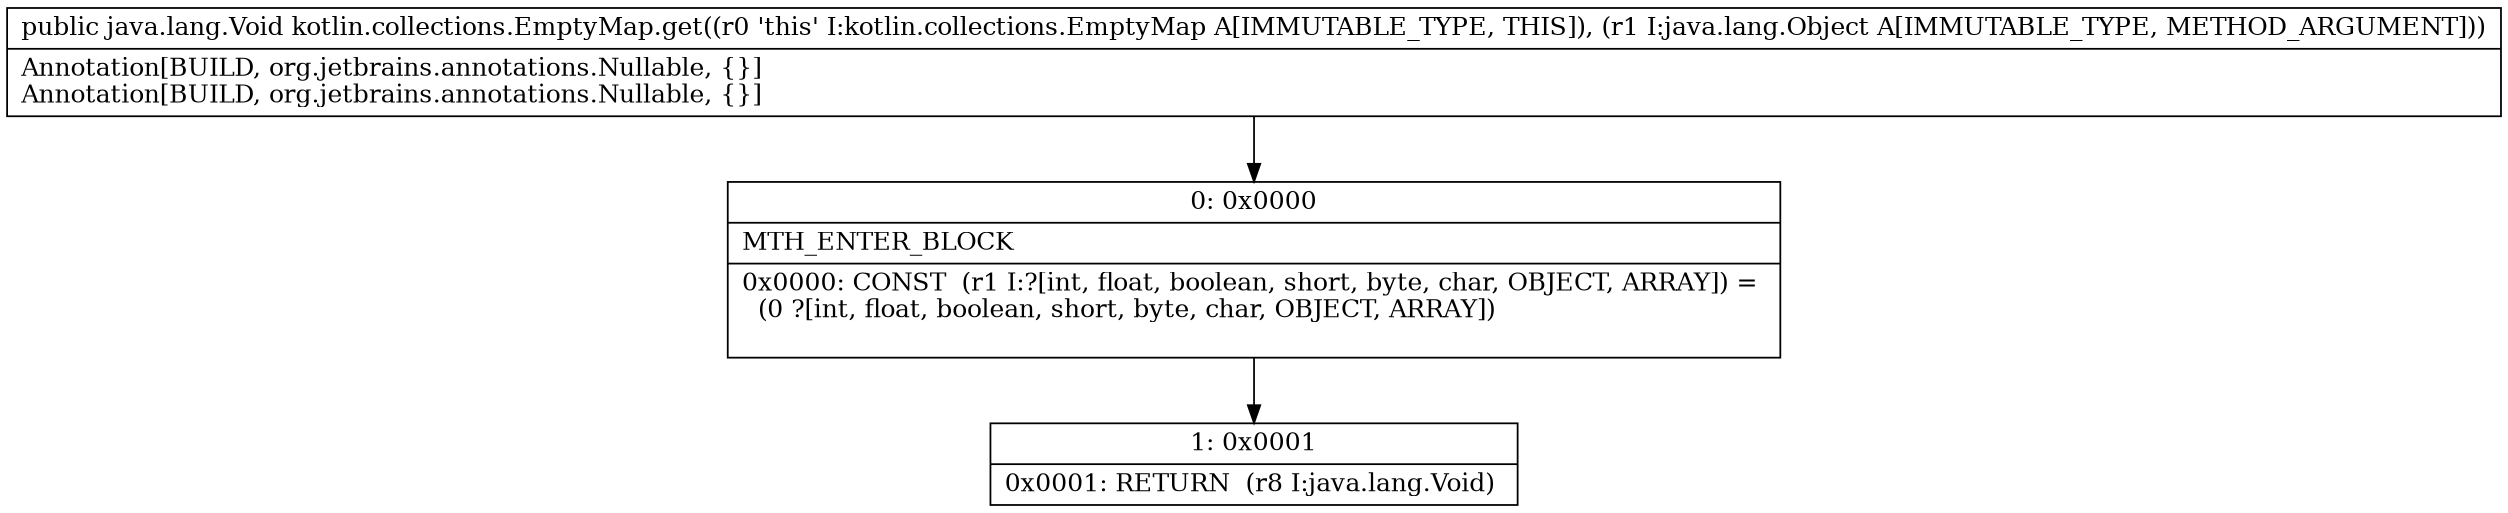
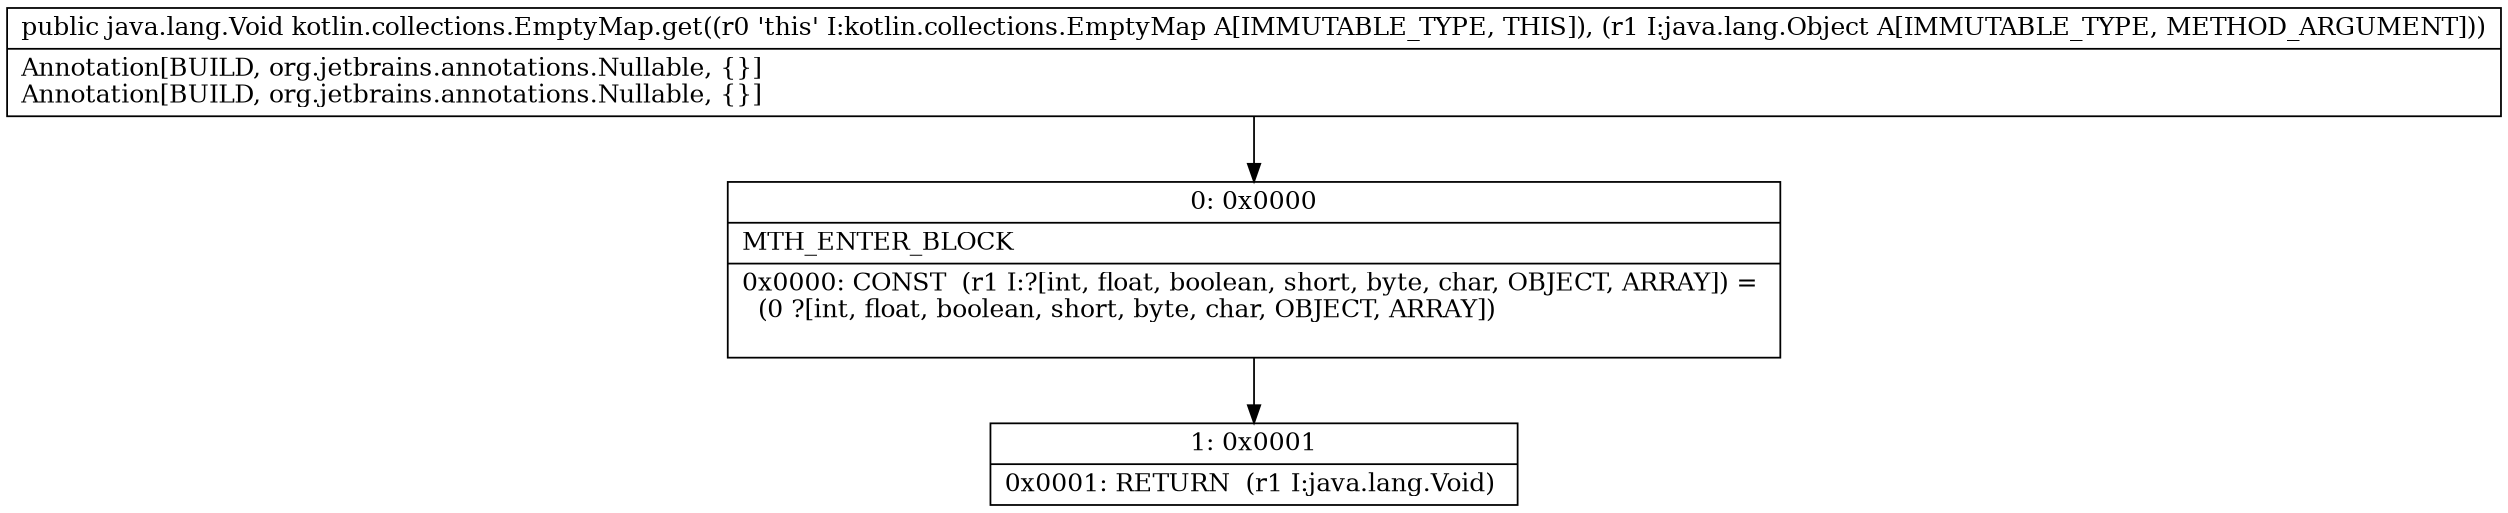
node "1: 0x0001": text "0x0001: RETURN  (r8 I:java.lang.Void)" -> "0x0001: RETURN  (r1 I:java.lang.Void)"
